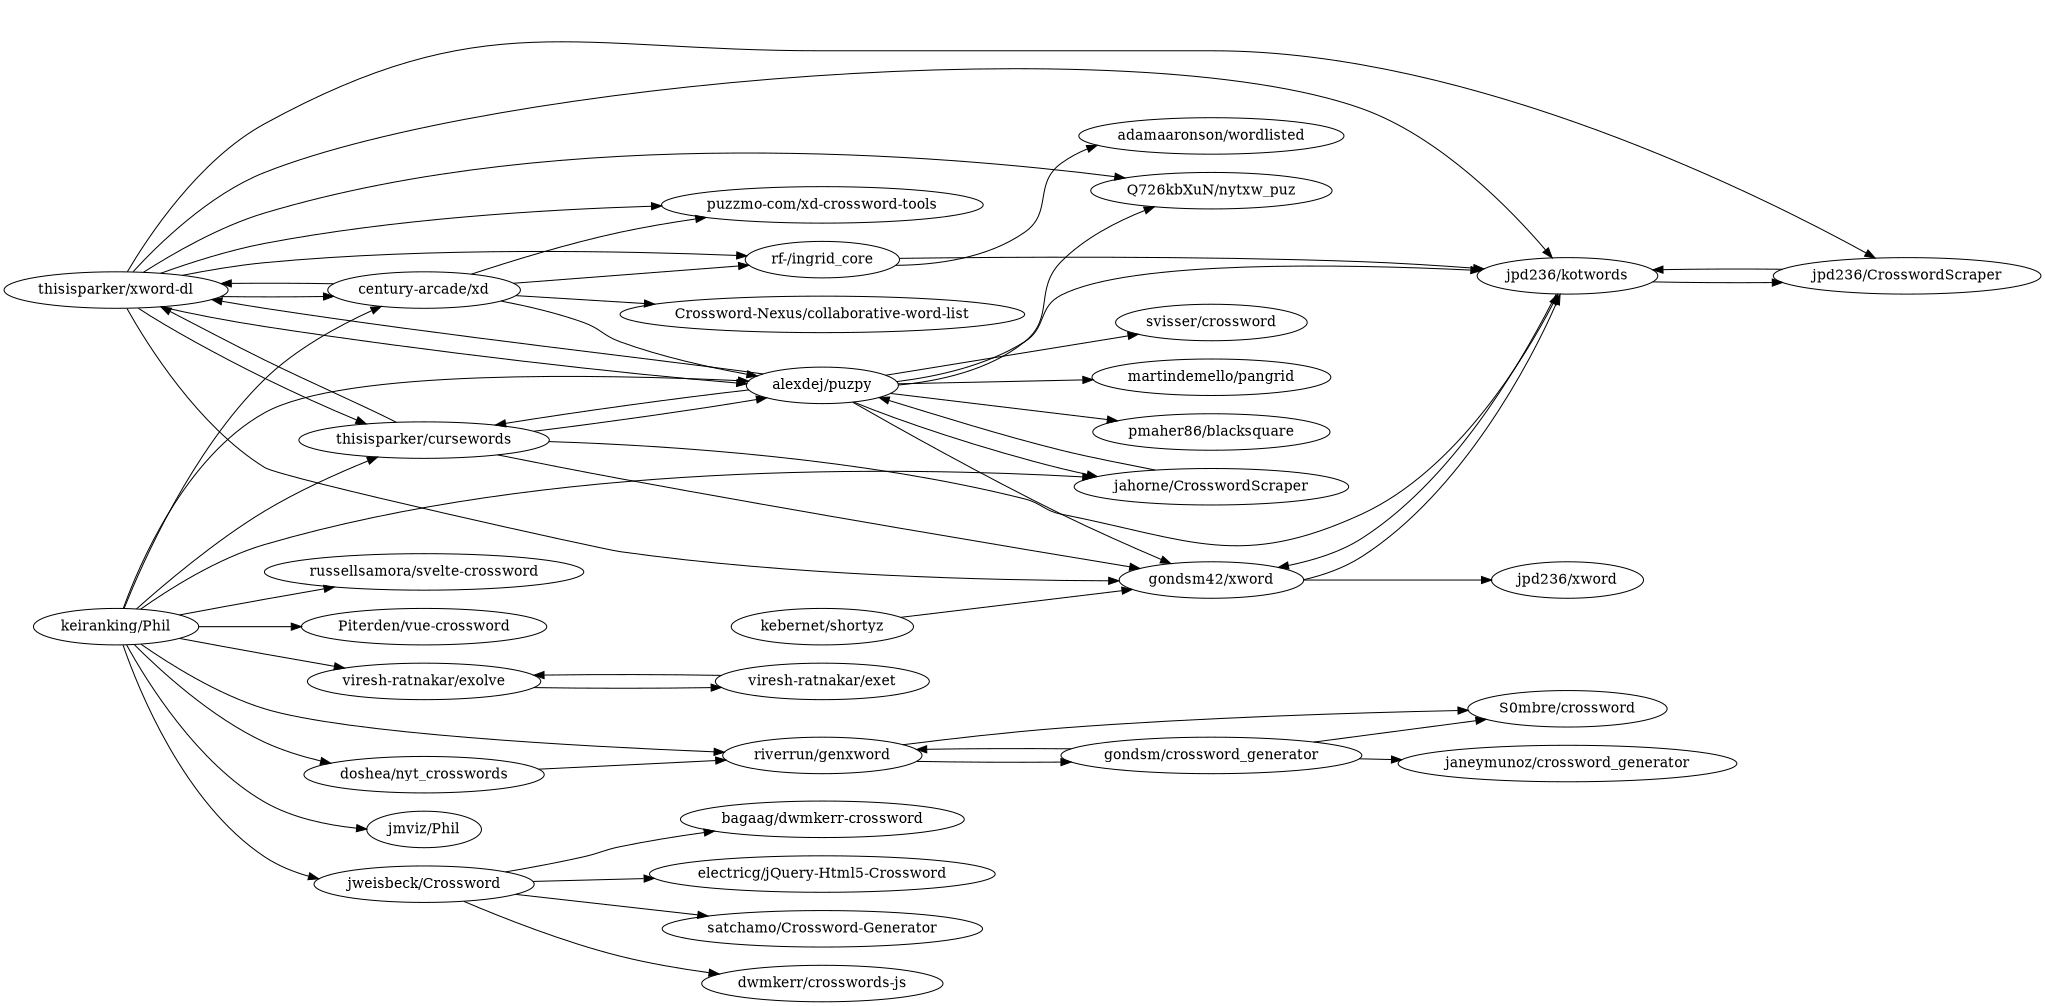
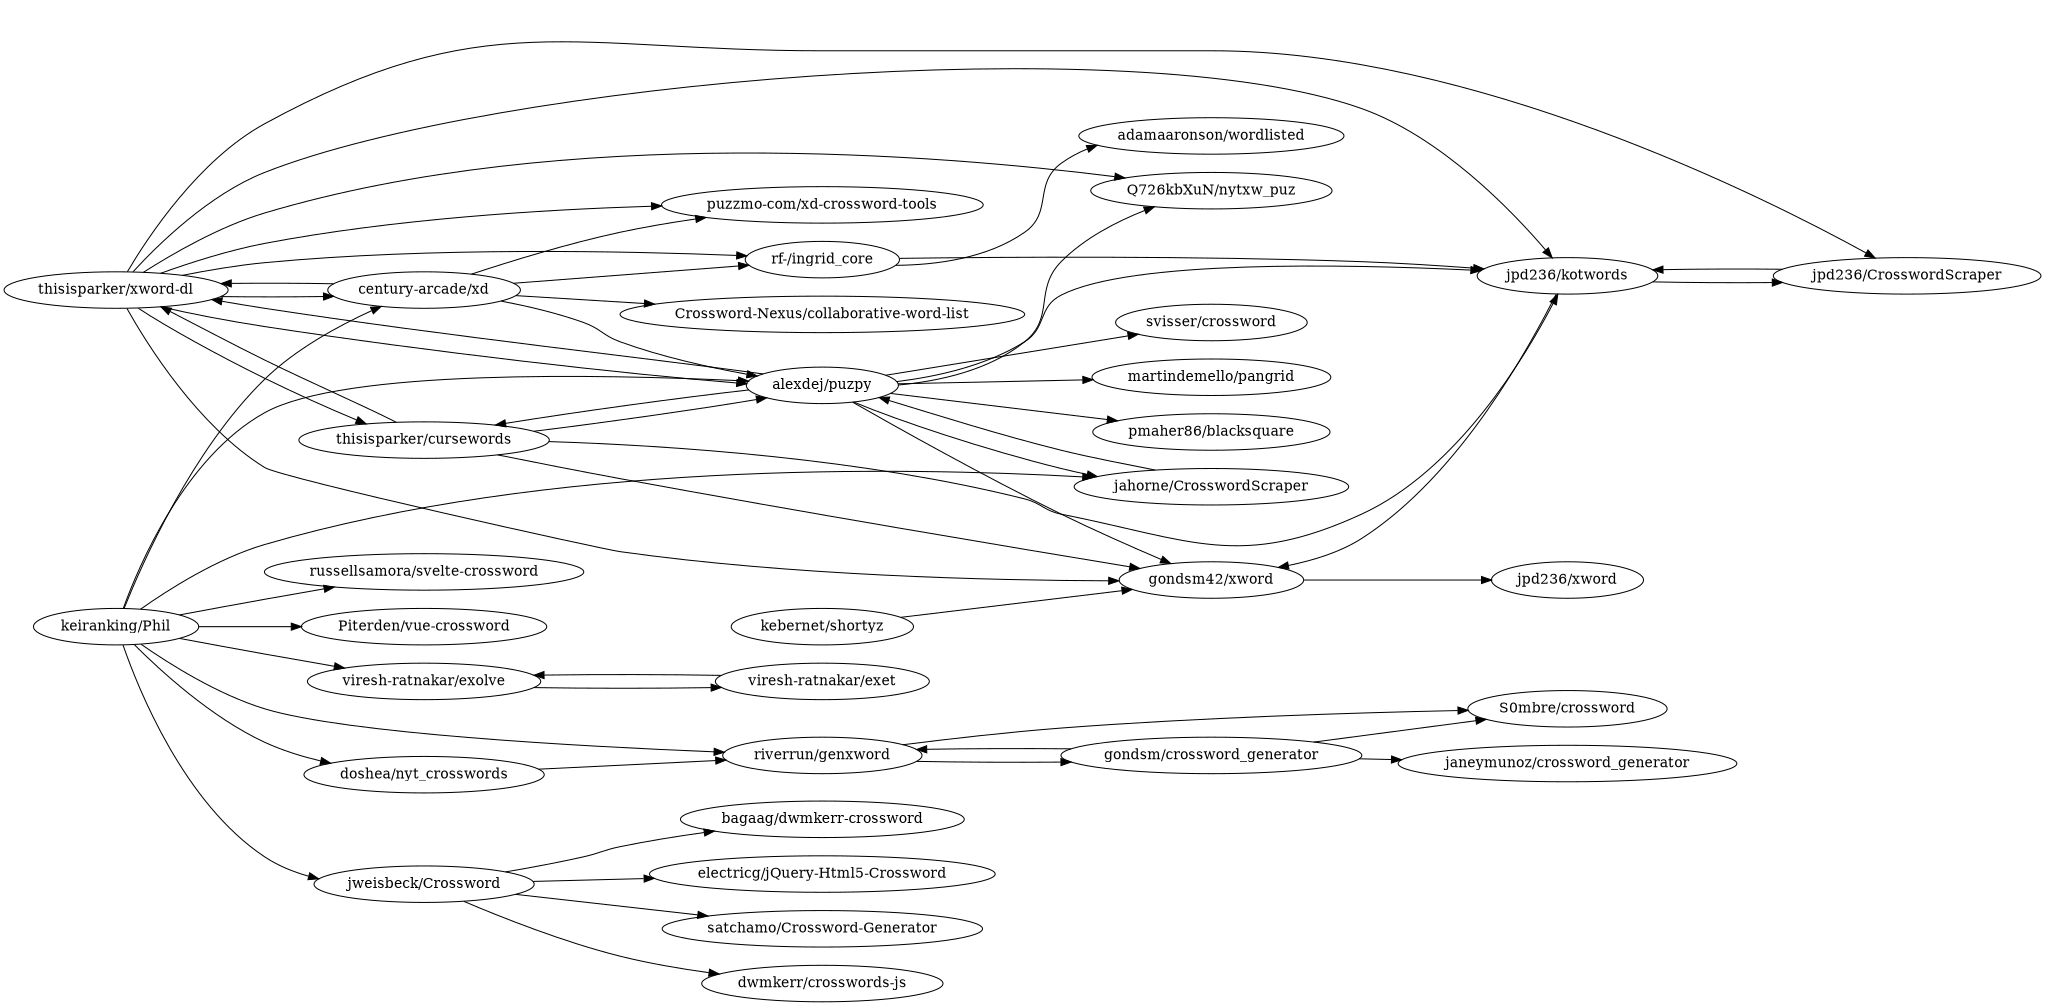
edge "gondsm42/xword" -> "jpd236/kotwords": removed
edge "keiranking/Phil" -> "thisisparker/cursewords": removed
node "jmviz/Phil": removed
